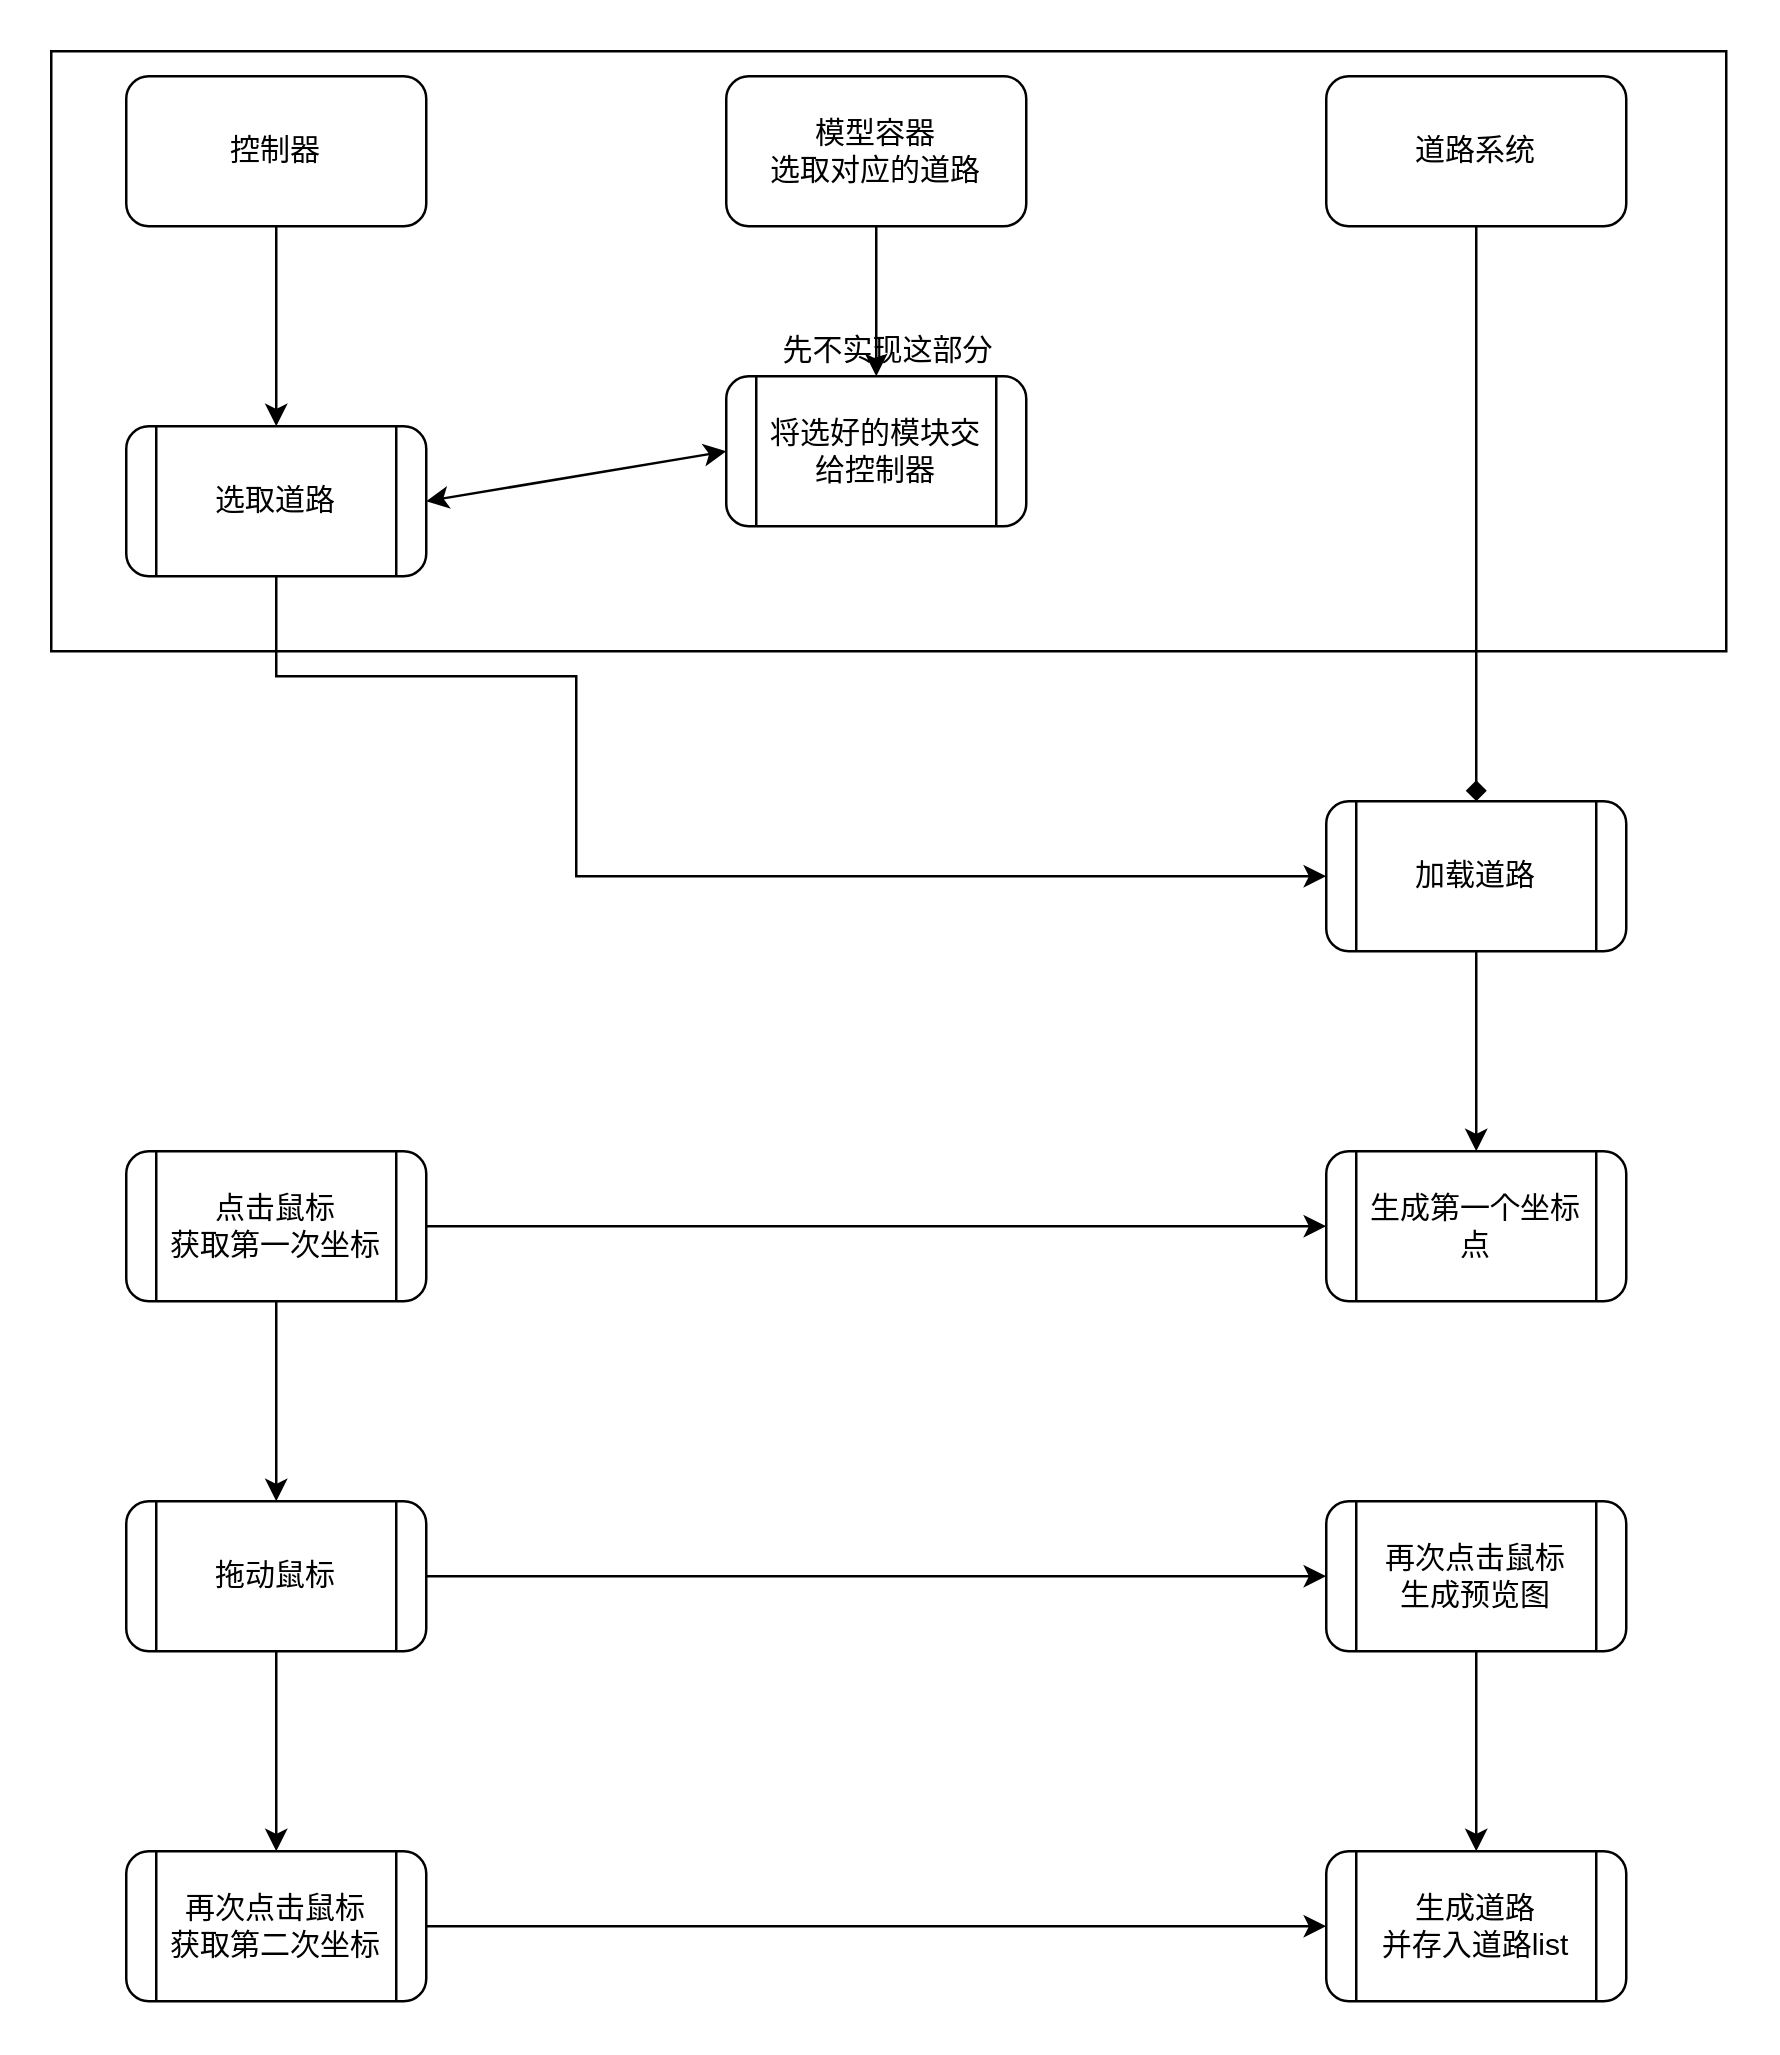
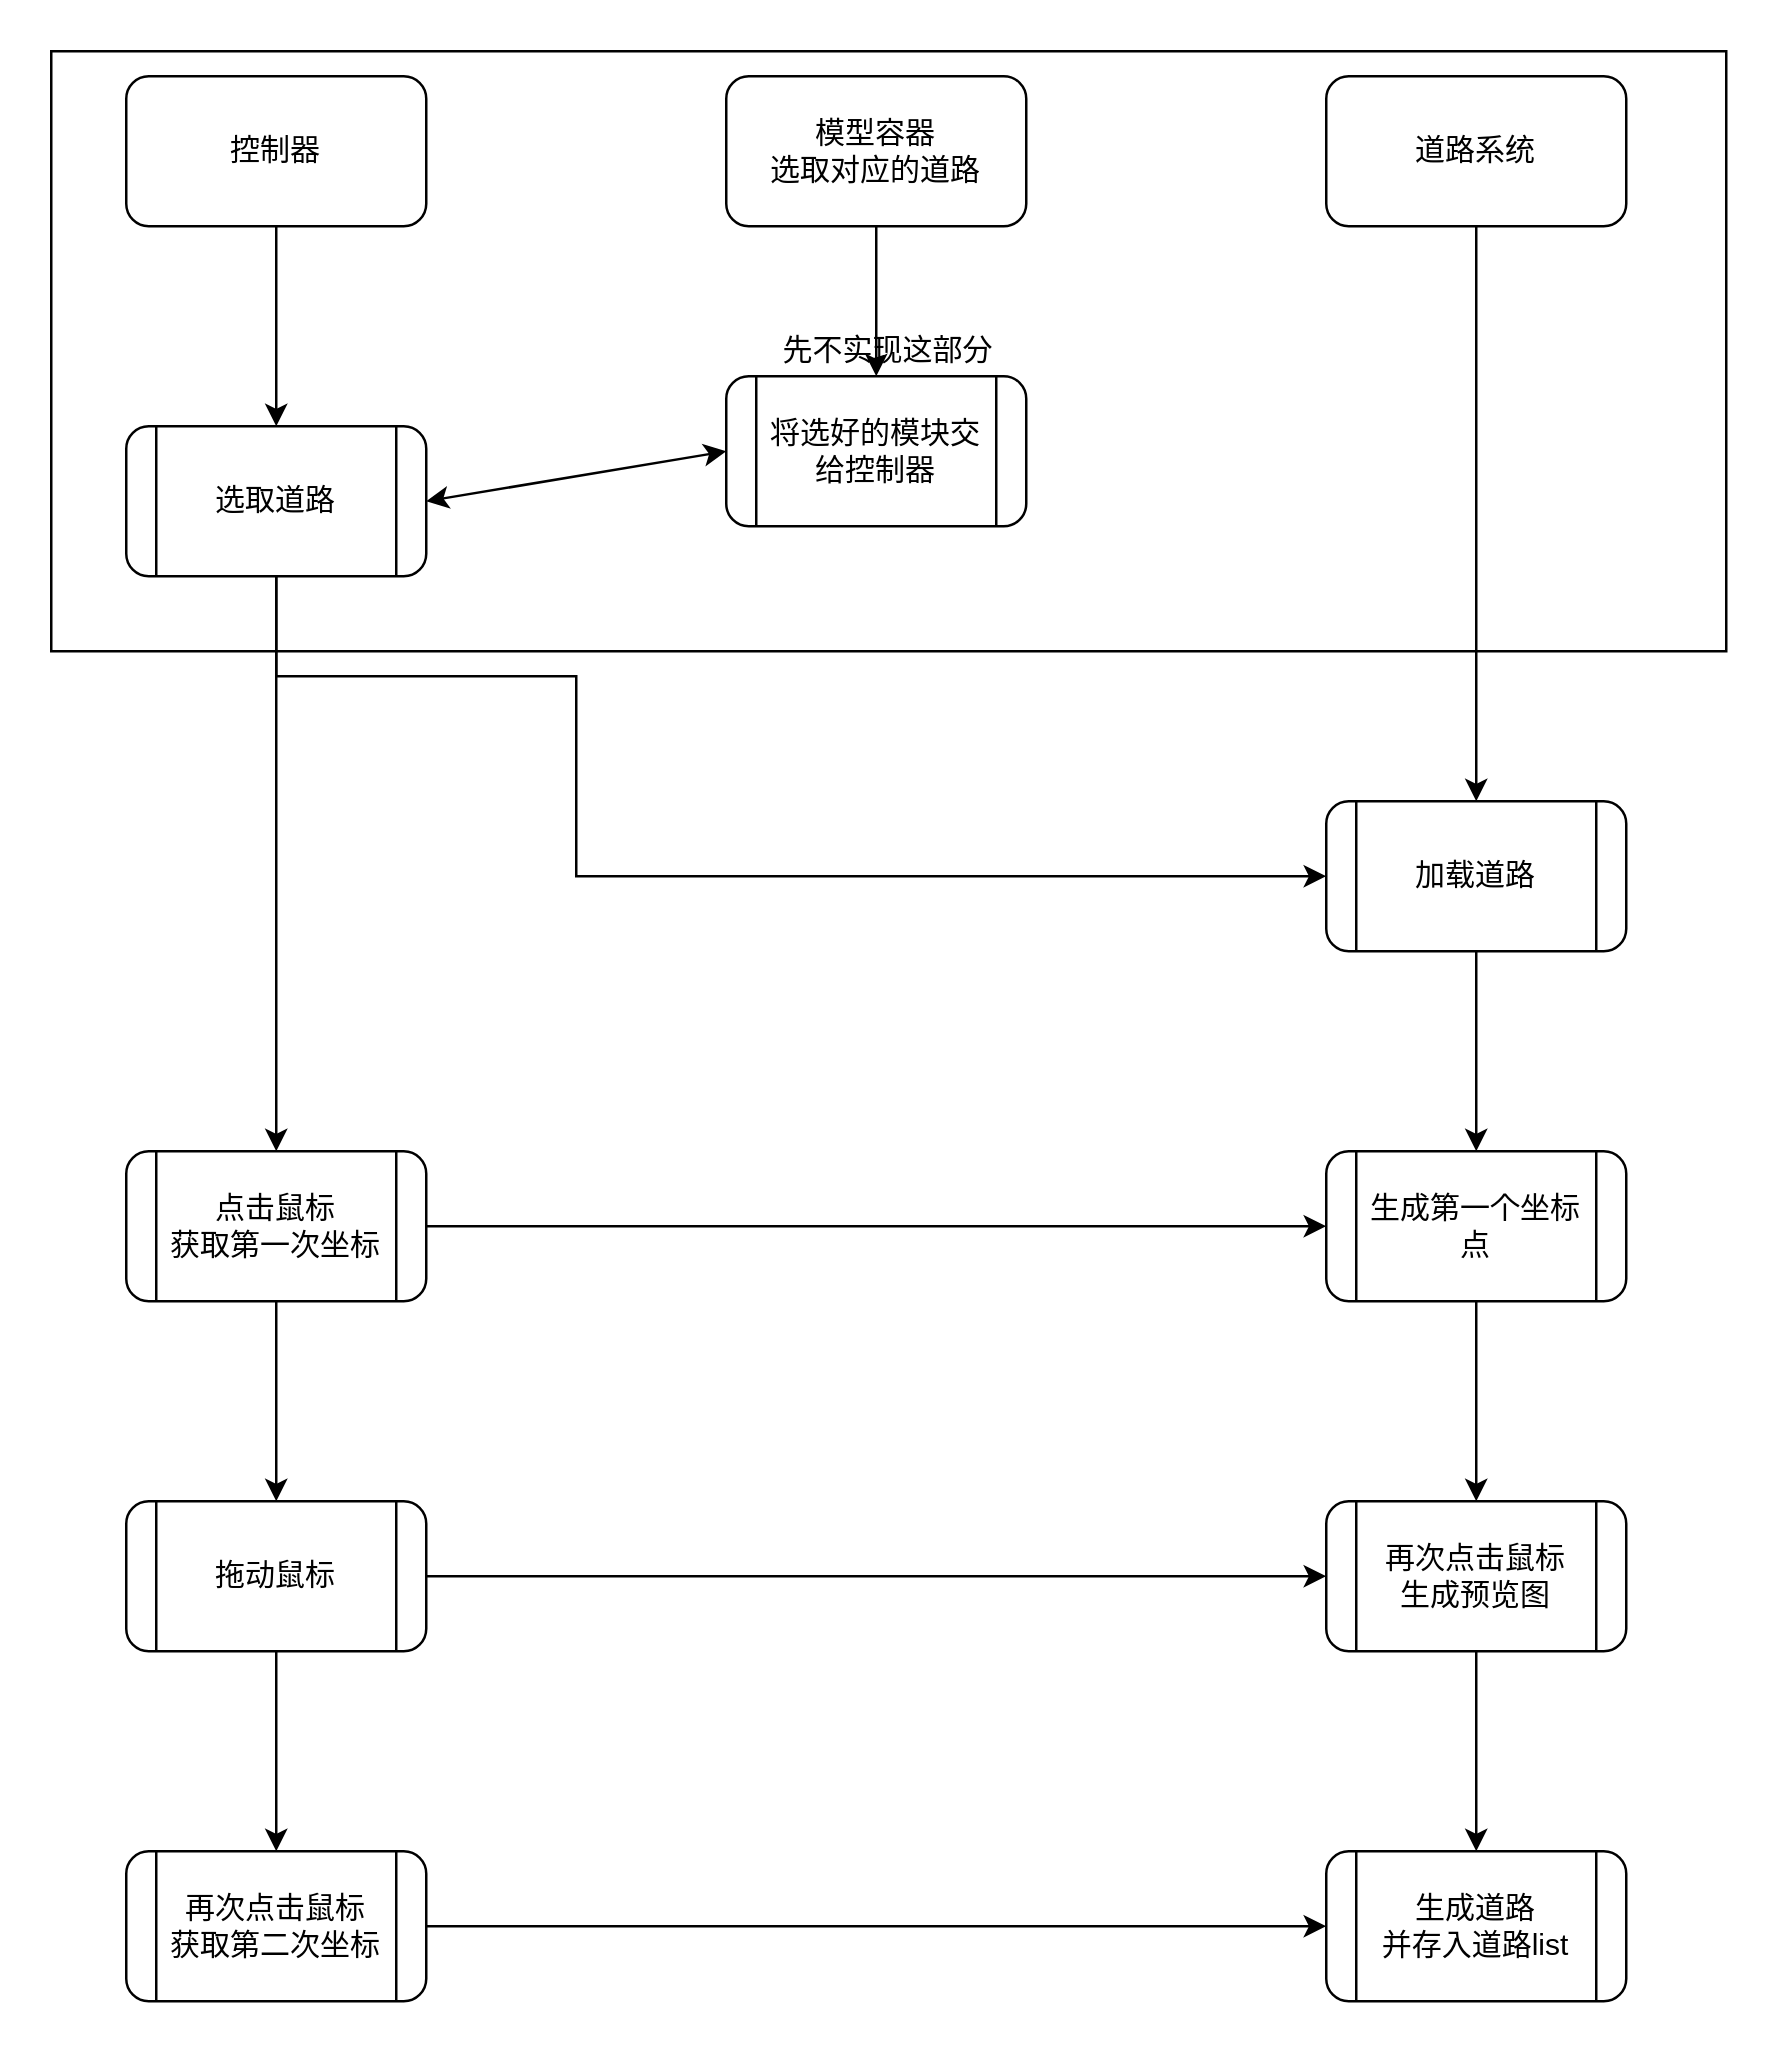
edge "道路系统" -> "加载道路": arrowhead diamond -> classic
edge "选取道路" -> "点击鼠标 获取第一次坐标": added
edge "生成第一个坐标点" -> "再次点击鼠标 生成预览图": added
